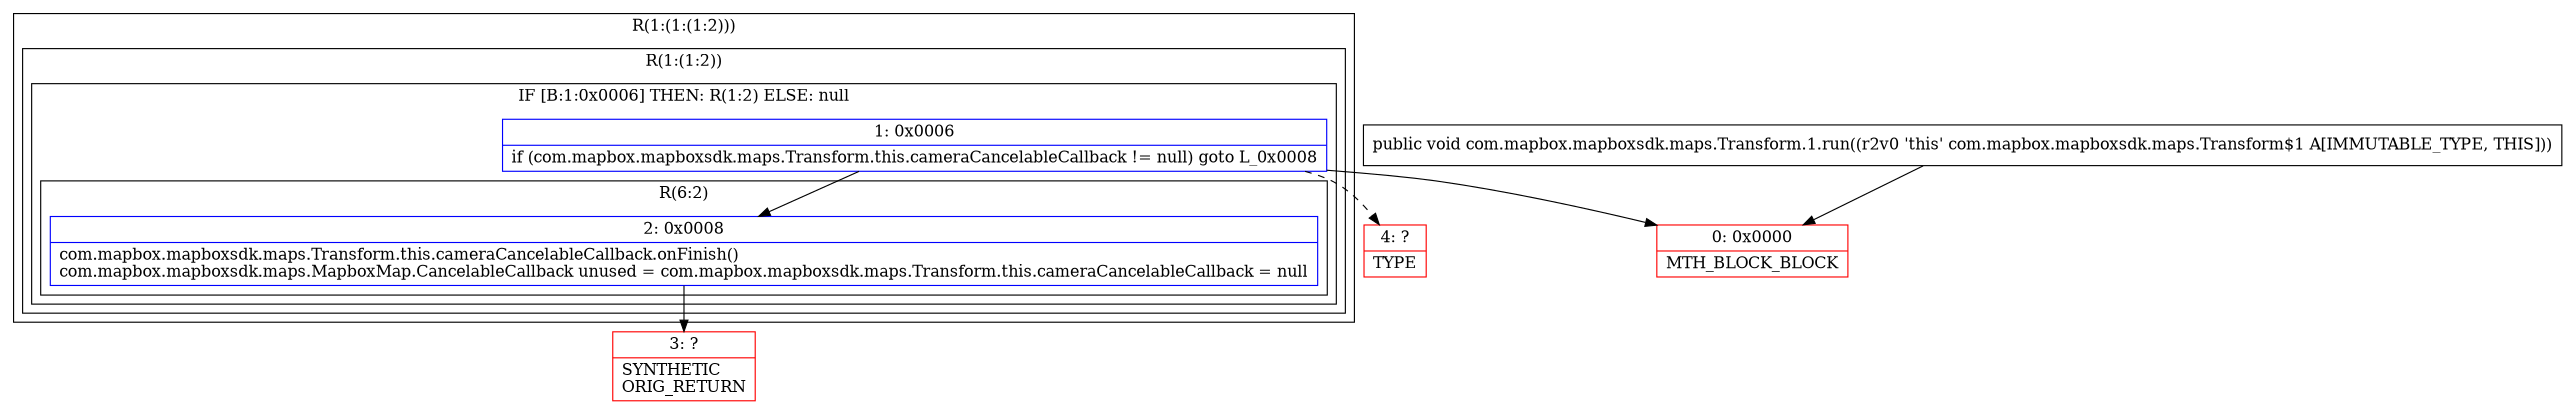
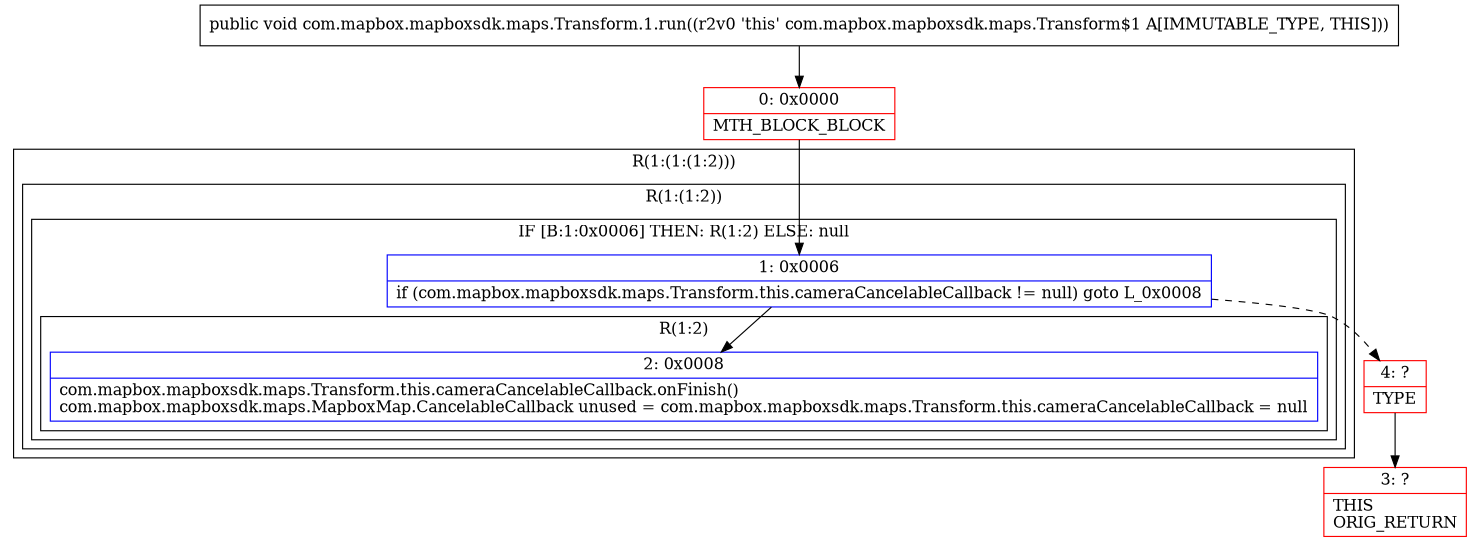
edge "1: 0x0006" -> "0: 0x0000": reversed
cluster "R(6:2)": label "R(6:2)" -> "R(1:2)"
edge "2: 0x0008" -> "3: ?": now "4: ?" -> "3: ?"
node "3: ?": text "SYNTHETIC" -> "THIS"
